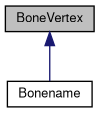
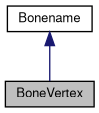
edge "Bonename" -> "BoneVertex": reversed
